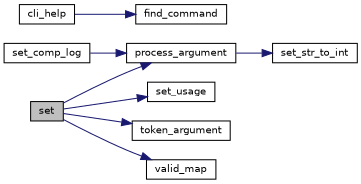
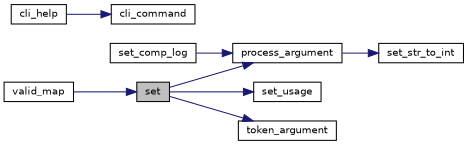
node "find_command": label "find_command" -> "cli_command"
edge "set" -> "valid_map": reversed
